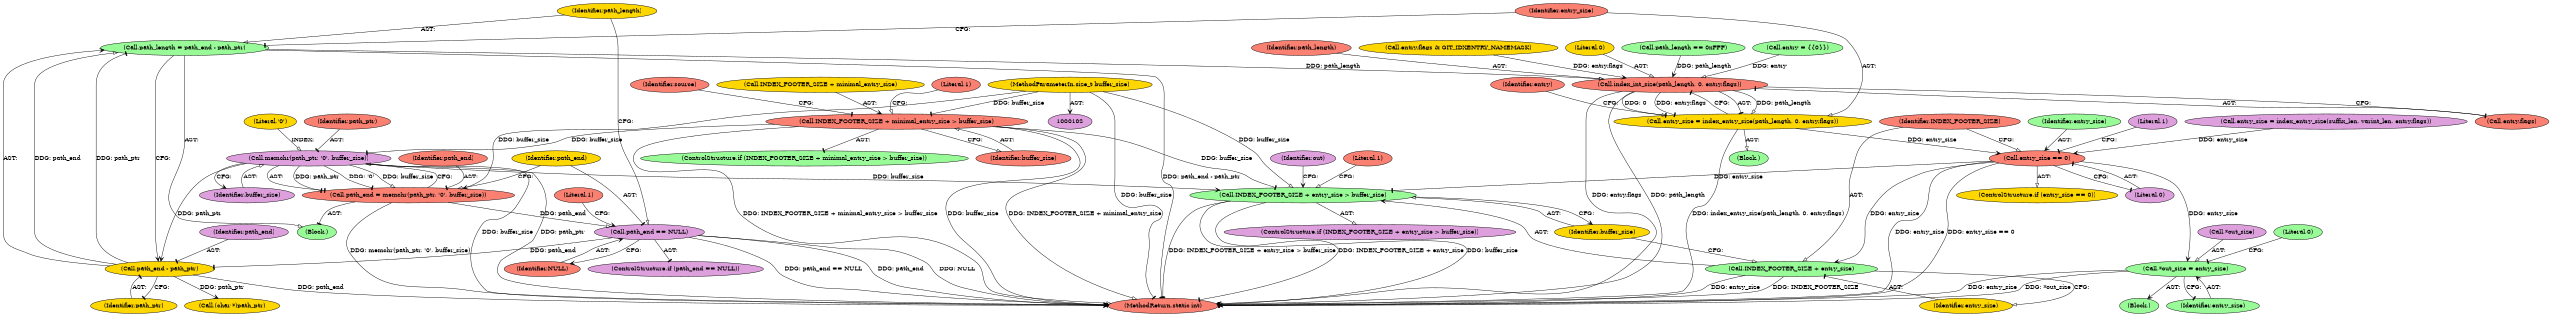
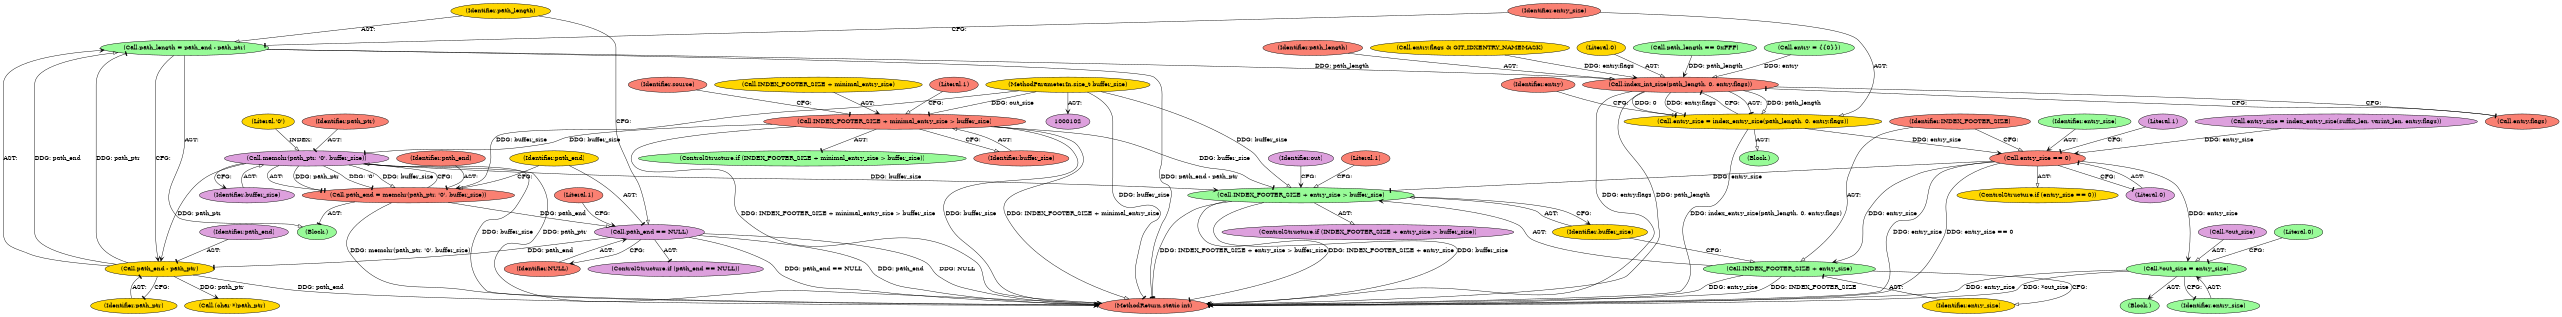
edge "(MethodParameterIn,size_t buffer_size)" -> "(Call,INDEX_FOOTER_SIZE + minimal_entry_size > buffer_size)": label "DDG: buffer_size" -> "DDG: out_size"
edge "(Call,entry.flags)" -> "(Call,index_int_size(path_length, 0, entry.flags))": label "AST: " -> "CFG: "
